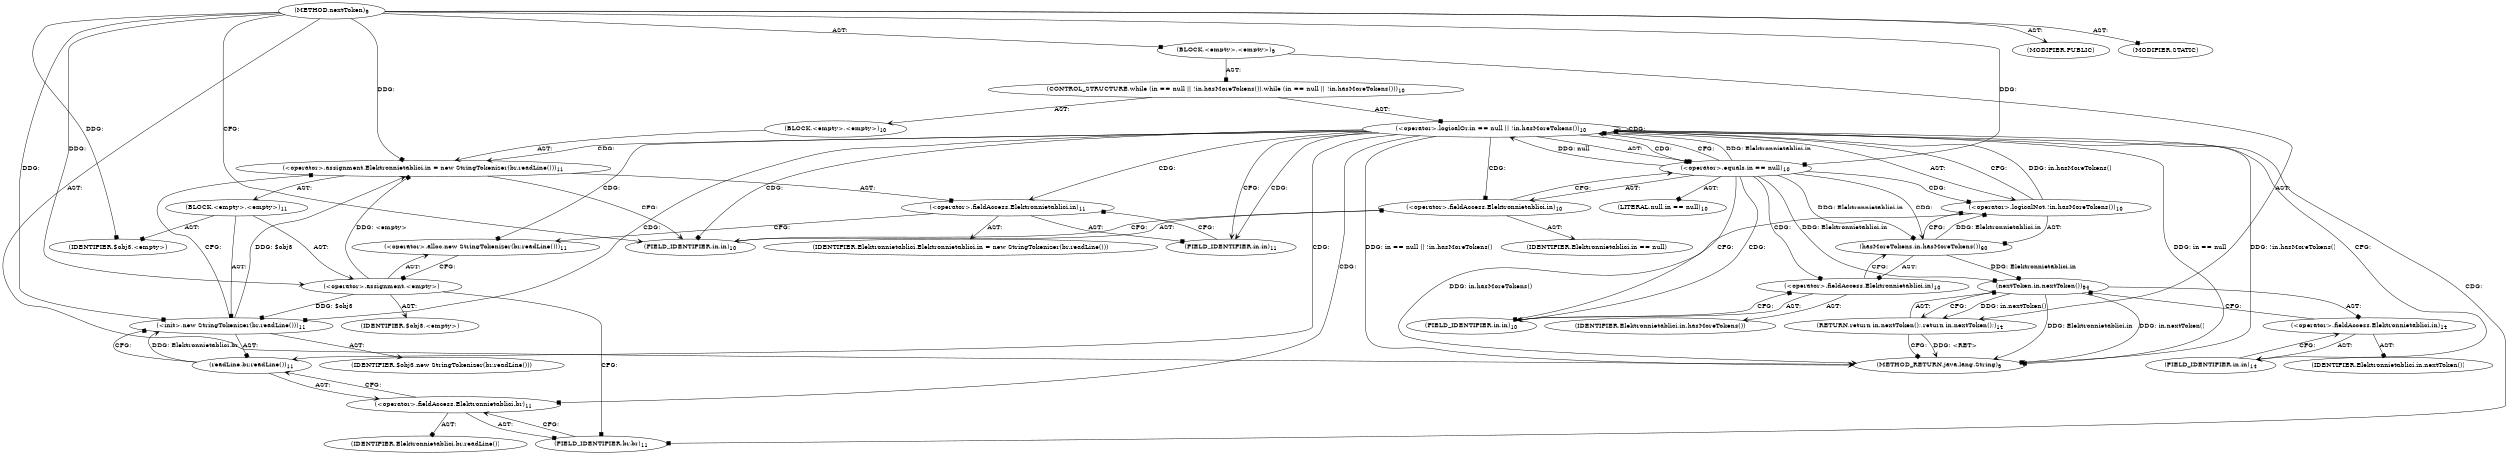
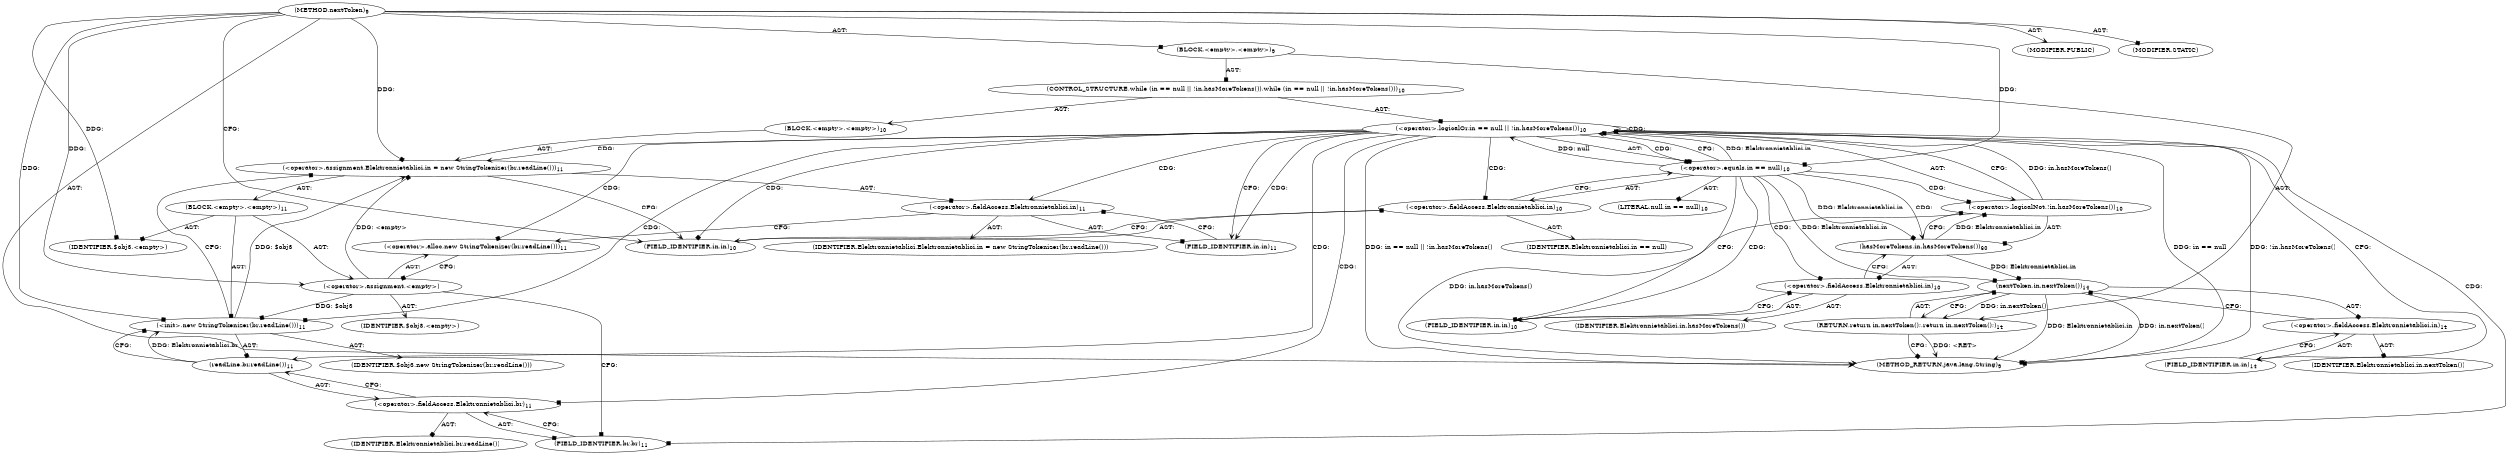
node "(nextToken,in.nextToken())": text "94" -> "14"
